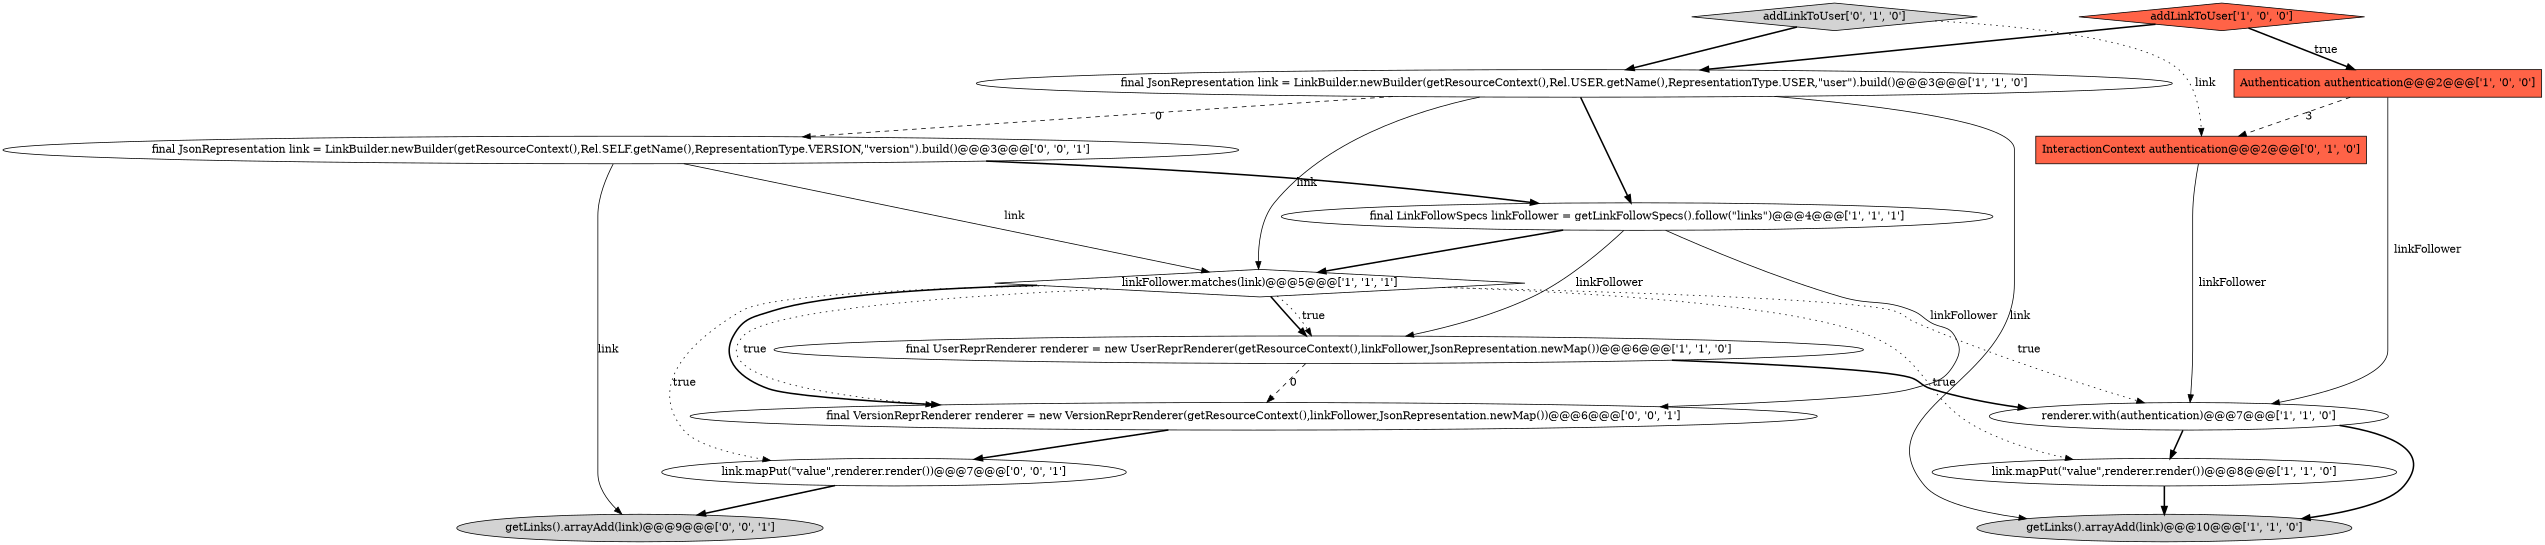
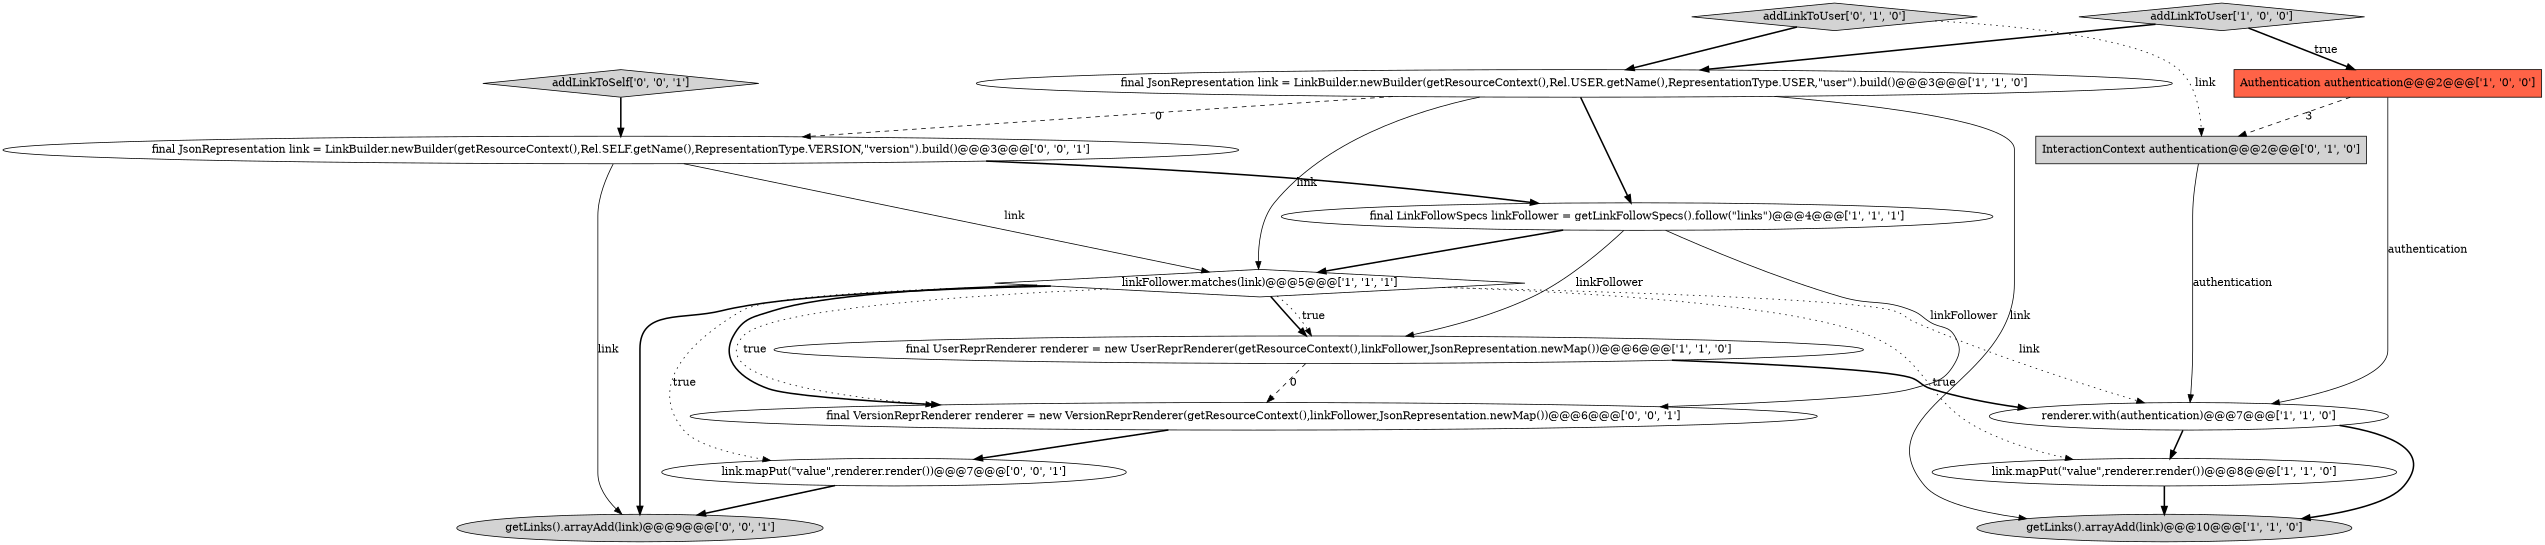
node "addLinkToUser['1', '0', '0']": fillcolor tomato -> lightgray
node "addLinkToSelf['0', '0', '1']": added
node "InteractionContext authentication@@@2@@@['0', '1', '0']": fillcolor tomato -> lightgray
edge "Authentication authentication@@@2@@@['1', '0', '0']" -> "renderer.with(authentication)@@@7@@@['1', '1', '0']": label "linkFollower" -> "authentication"
edge "InteractionContext authentication@@@2@@@['0', '1', '0']" -> "renderer.with(authentication)@@@7@@@['1', '1', '0']": label "linkFollower" -> "authentication"
edge "linkFollower.matches(link)@@@5@@@['1', '1', '1']" -> "getLinks().arrayAdd(link)@@@9@@@['0', '0', '1']": added
edge "linkFollower.matches(link)@@@5@@@['1', '1', '1']" -> "renderer.with(authentication)@@@7@@@['1', '1', '0']": label "true" -> "link"
